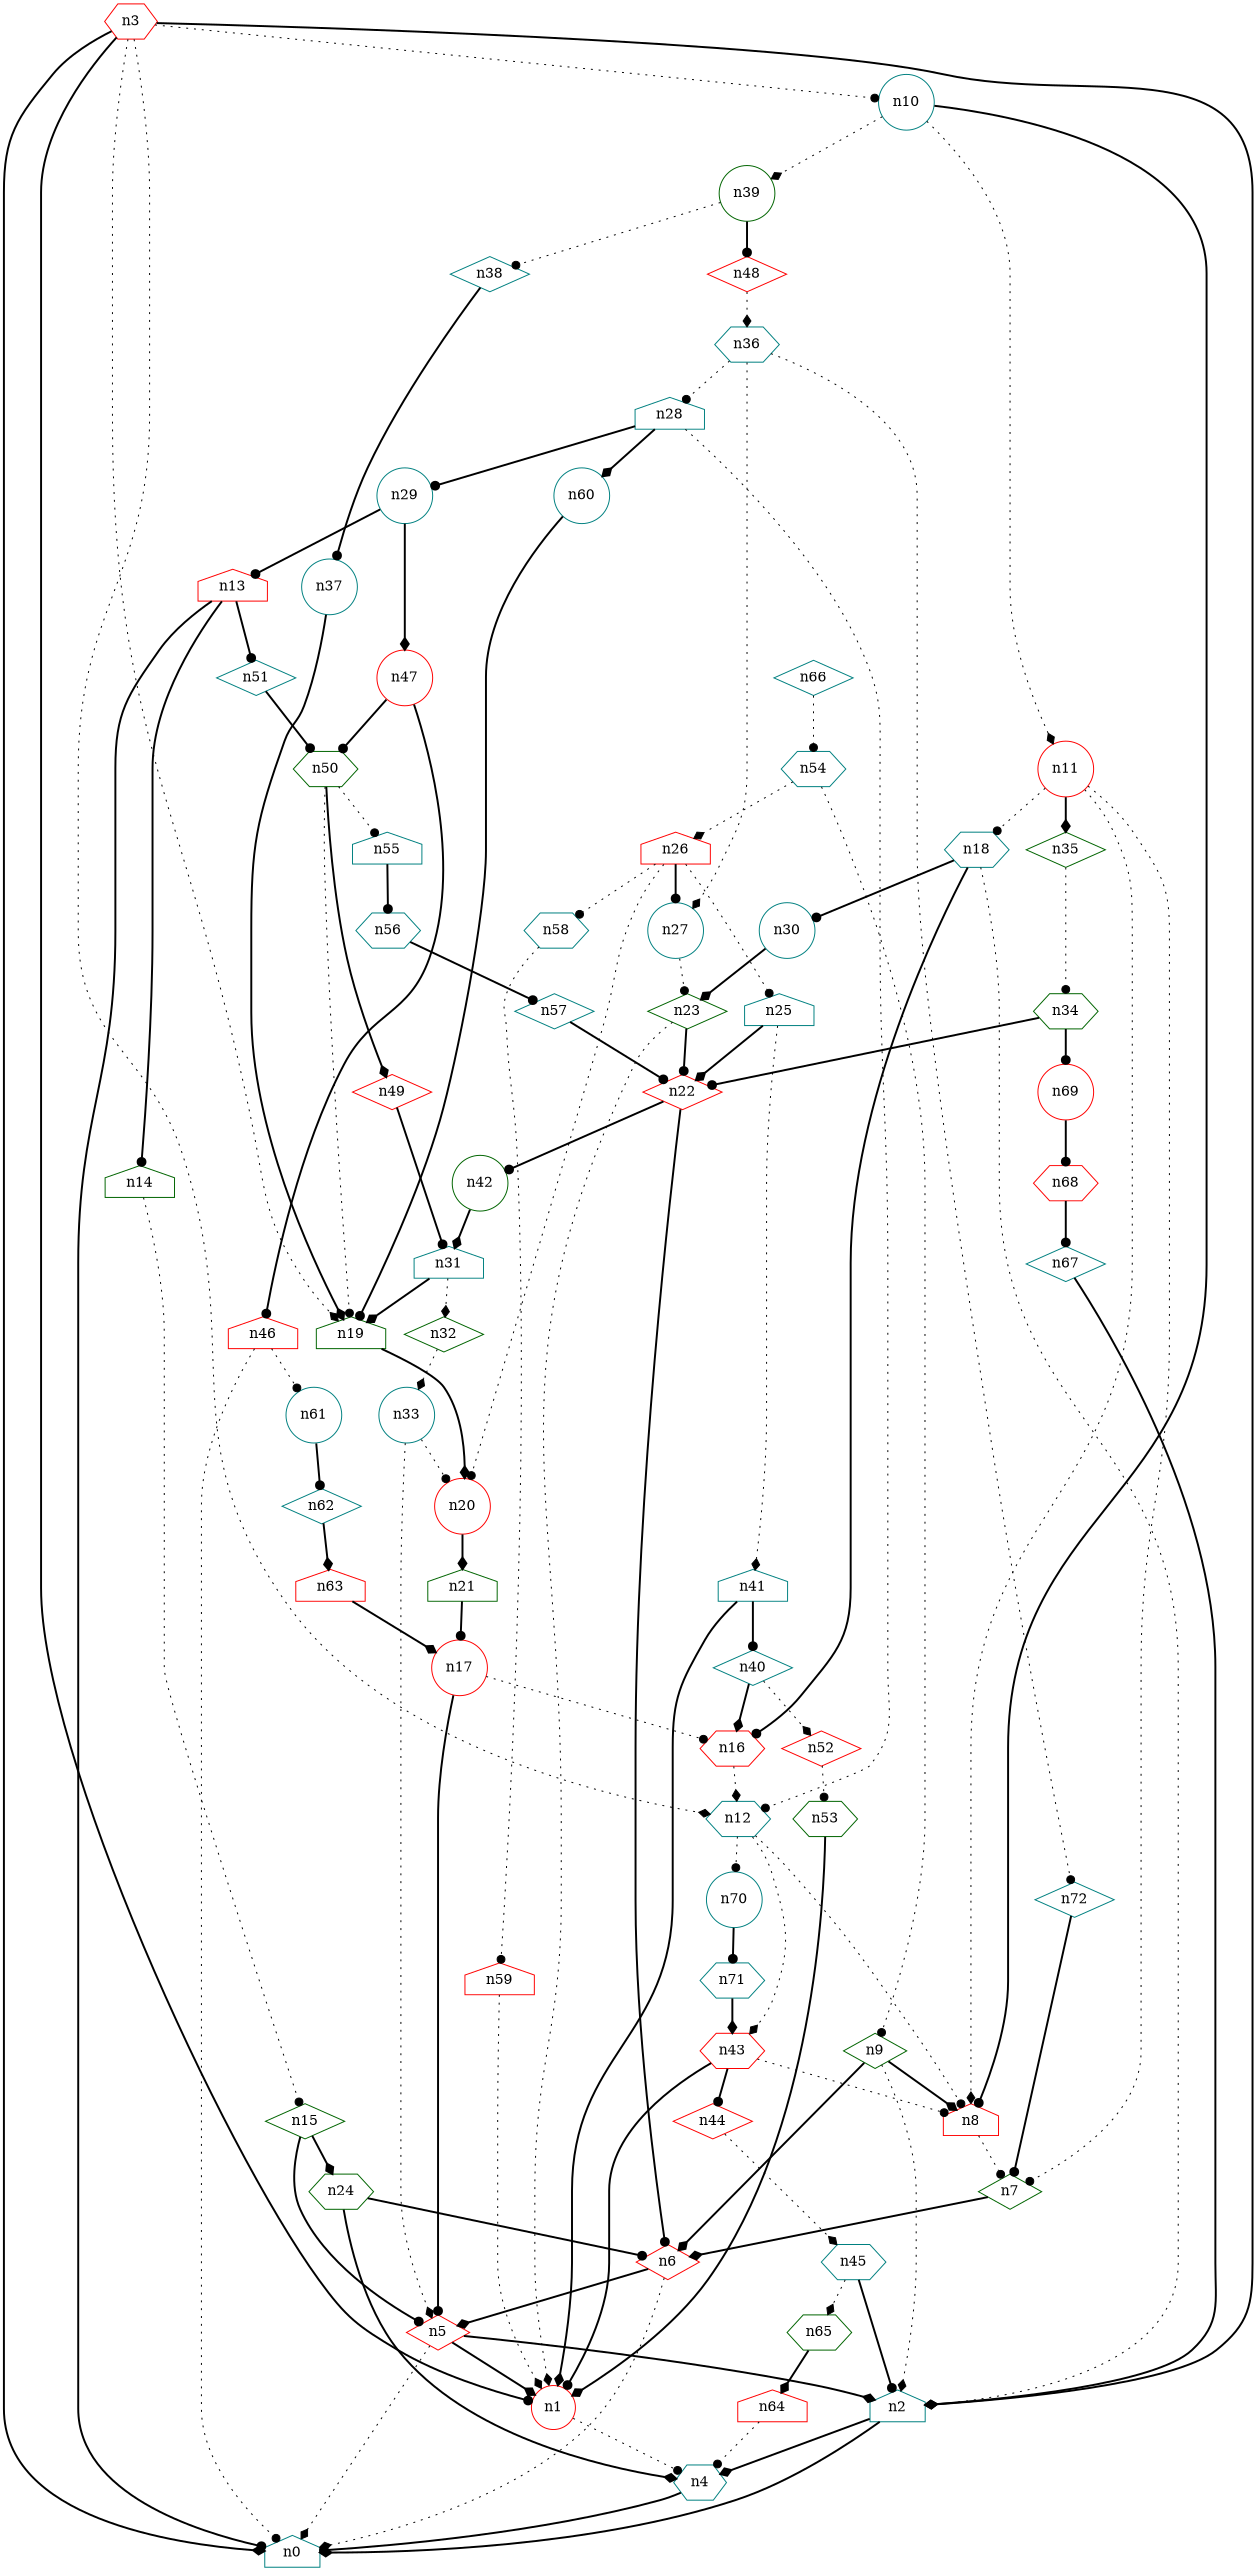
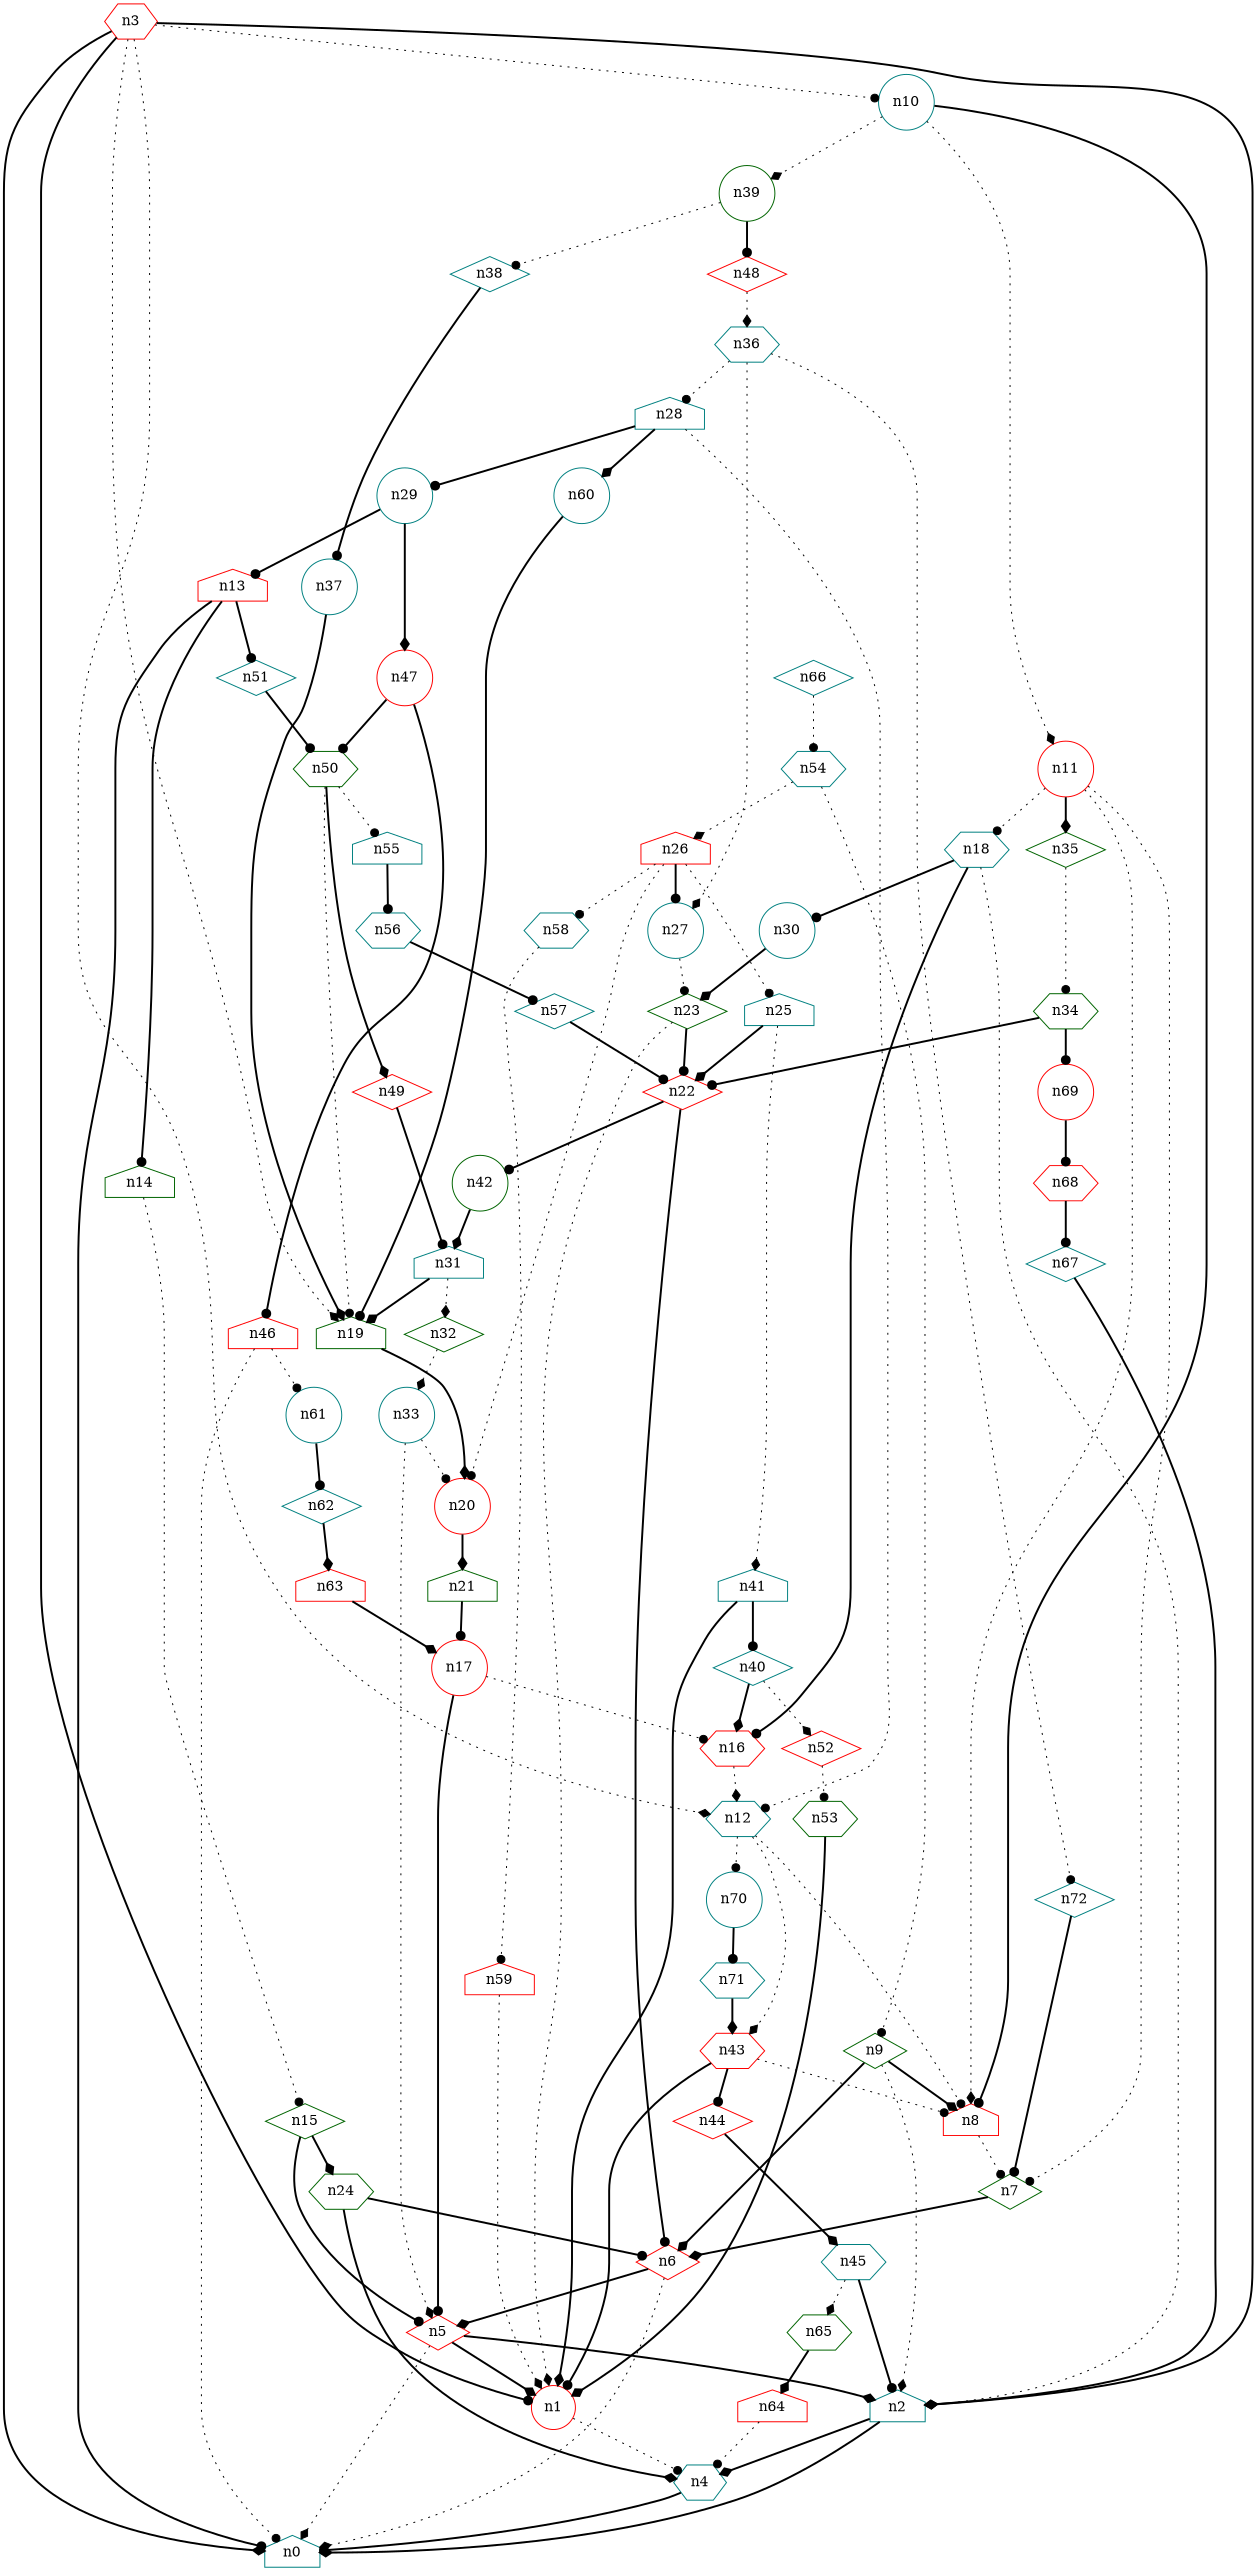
edge "n44" -> "n45": style dotted -> bold
